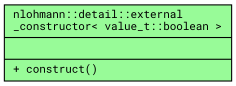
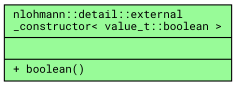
node "nlohmann::detail::external": text "+ construct()" -> "+ boolean()"
